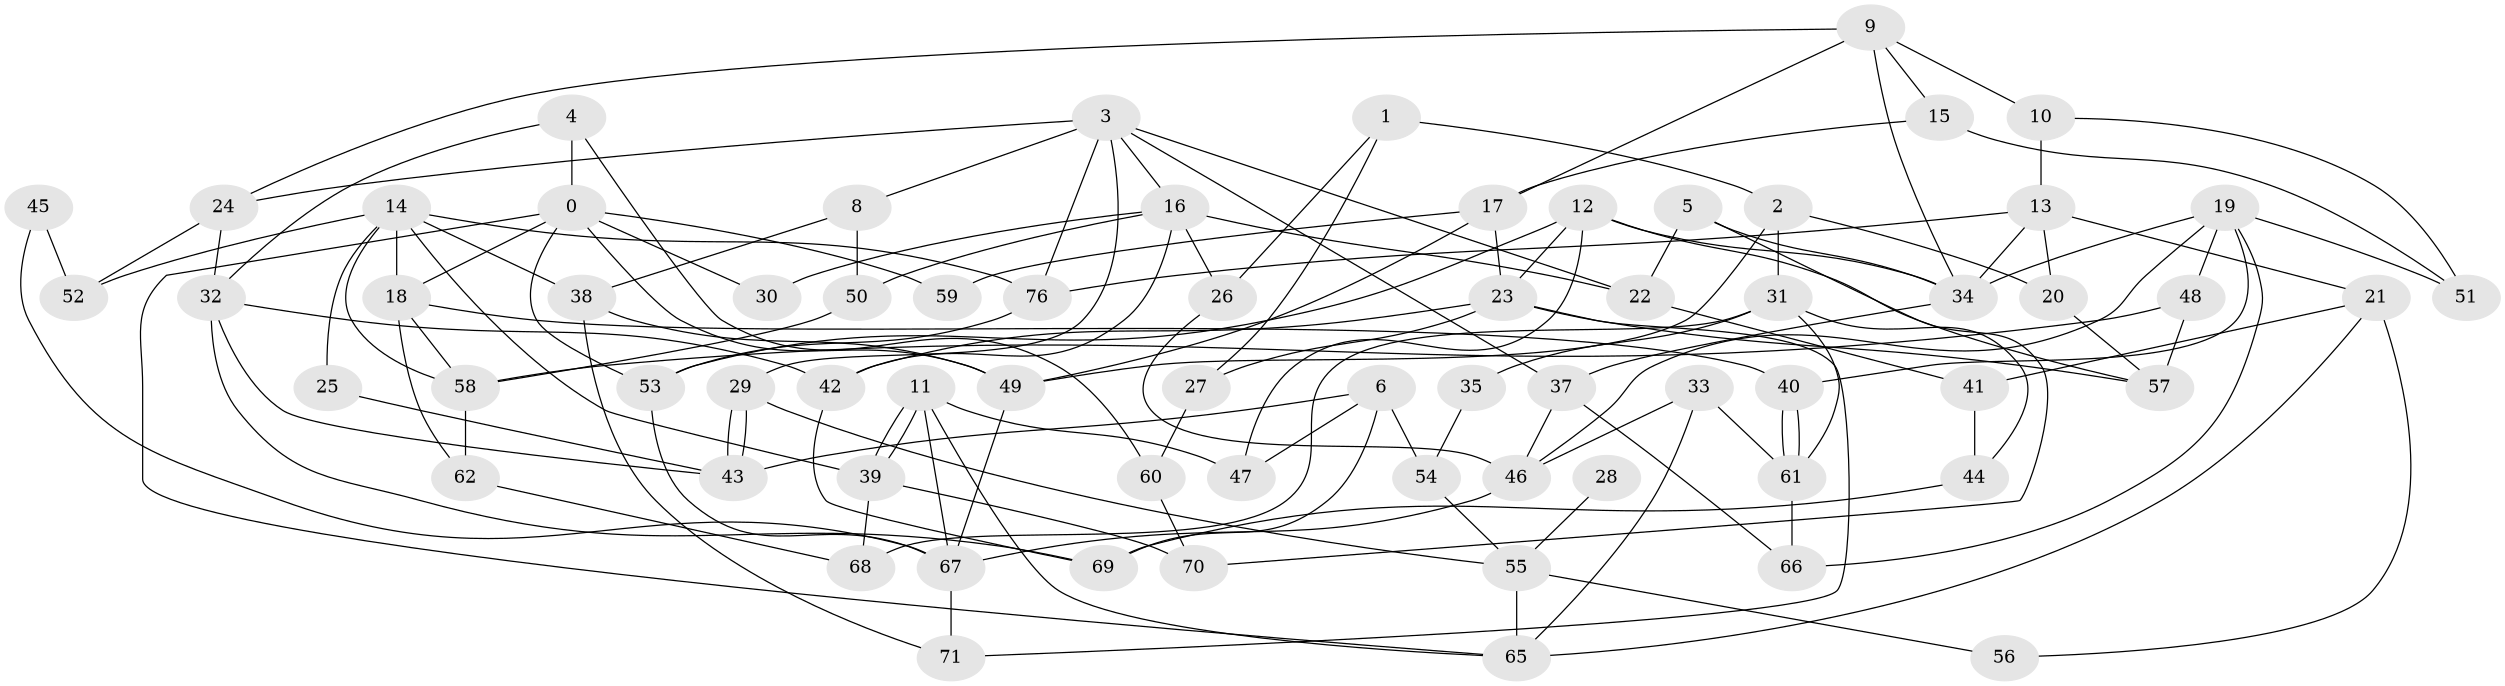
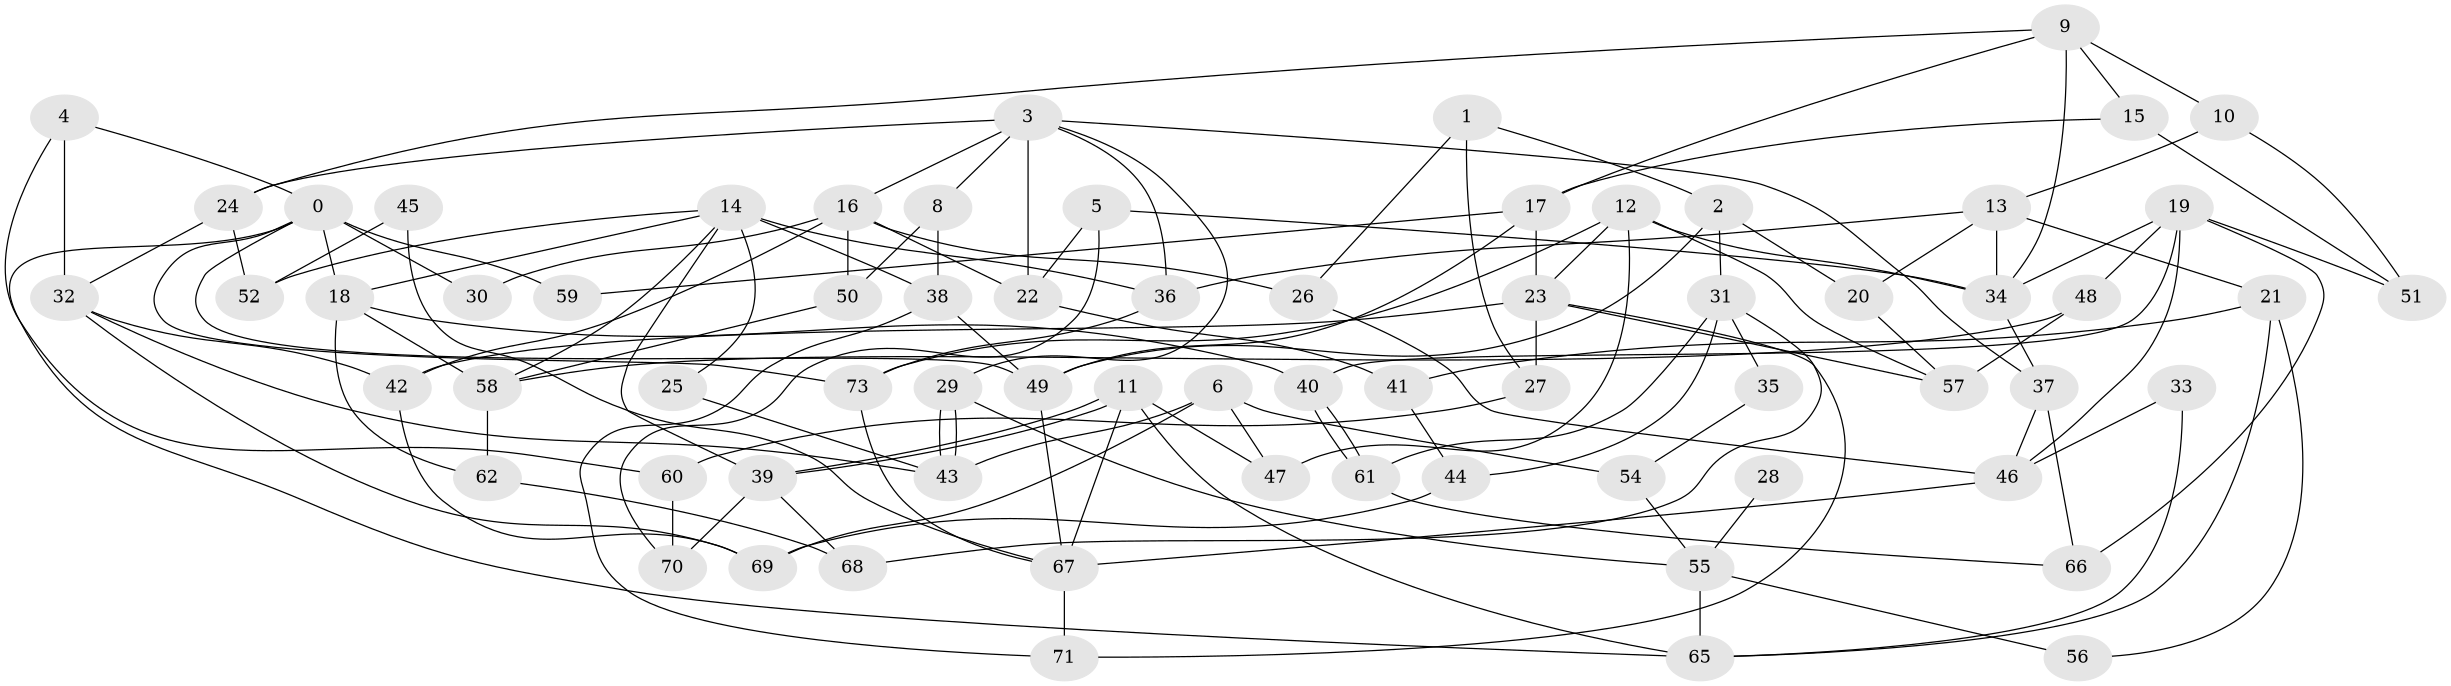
node "76": label "76" -> "36"
node "53": label "53" -> "73"
edge "33" -- "61": removed
